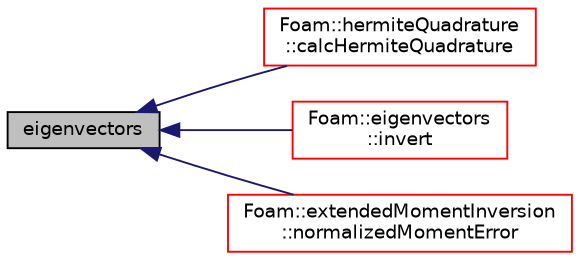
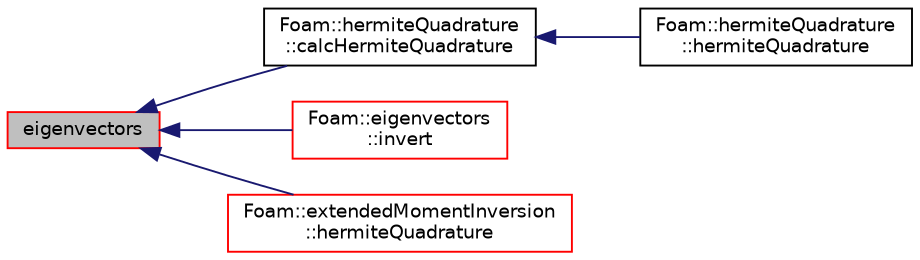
node "Foam::hermiteQuadrature ::calcHermiteQuadrature": color red -> black
node "Foam::hermiteQuadrature ::hermiteQuadrature": added
node "eigenvectors": color black -> red
node "Foam::extendedMomentInversion ::normalizedMomentError": label "Foam::extendedMomentInversion ::normalizedMomentError" -> "Foam::extendedMomentInversion ::hermiteQuadrature"
